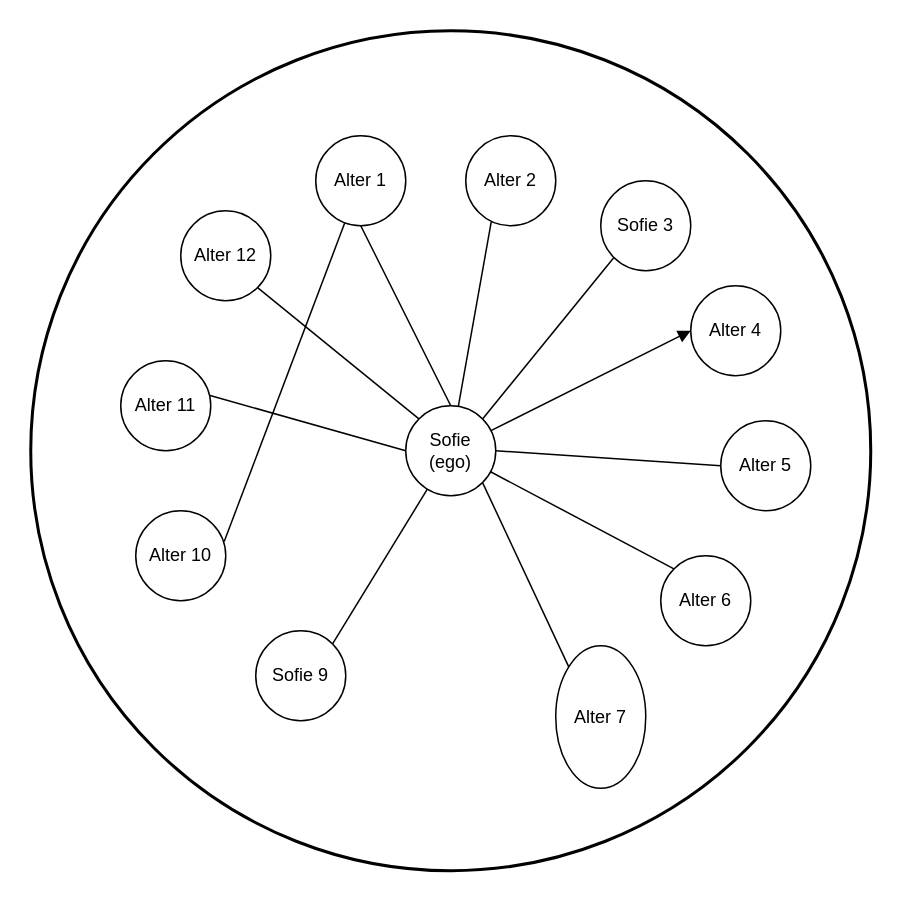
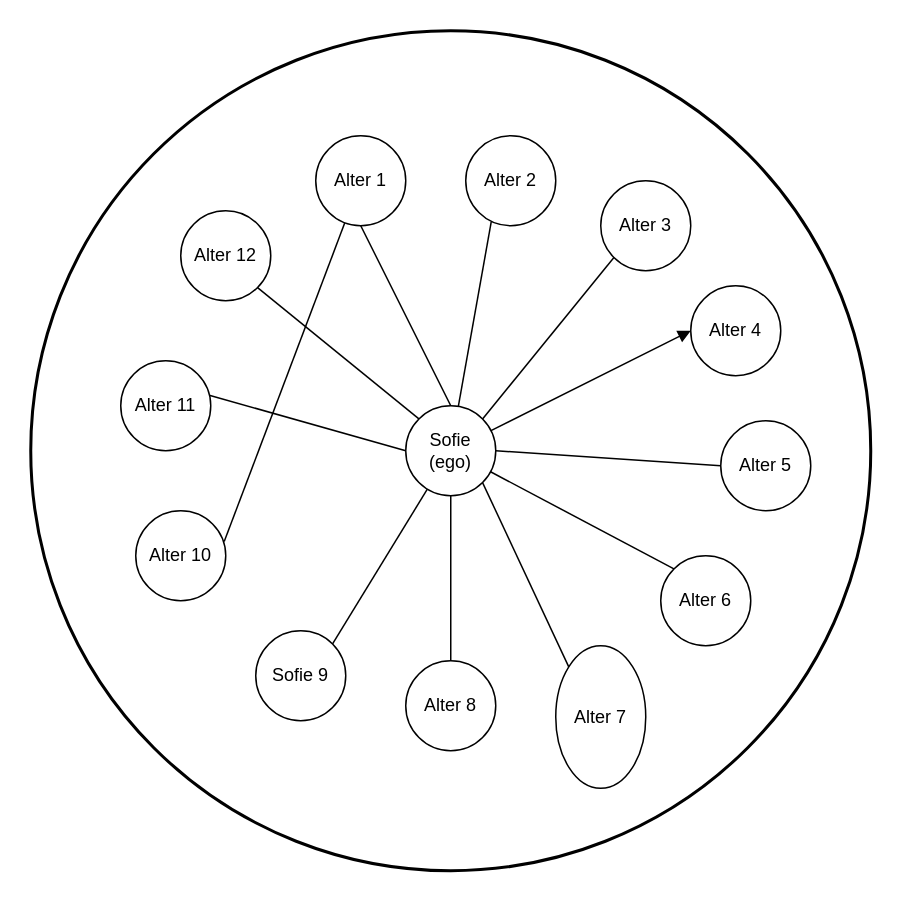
node "Sofie 3": label "Sofie 3" -> "Alter 3"
edge "Sofie (ego)" -- "Alter 8": added
node "Alter 8": added
